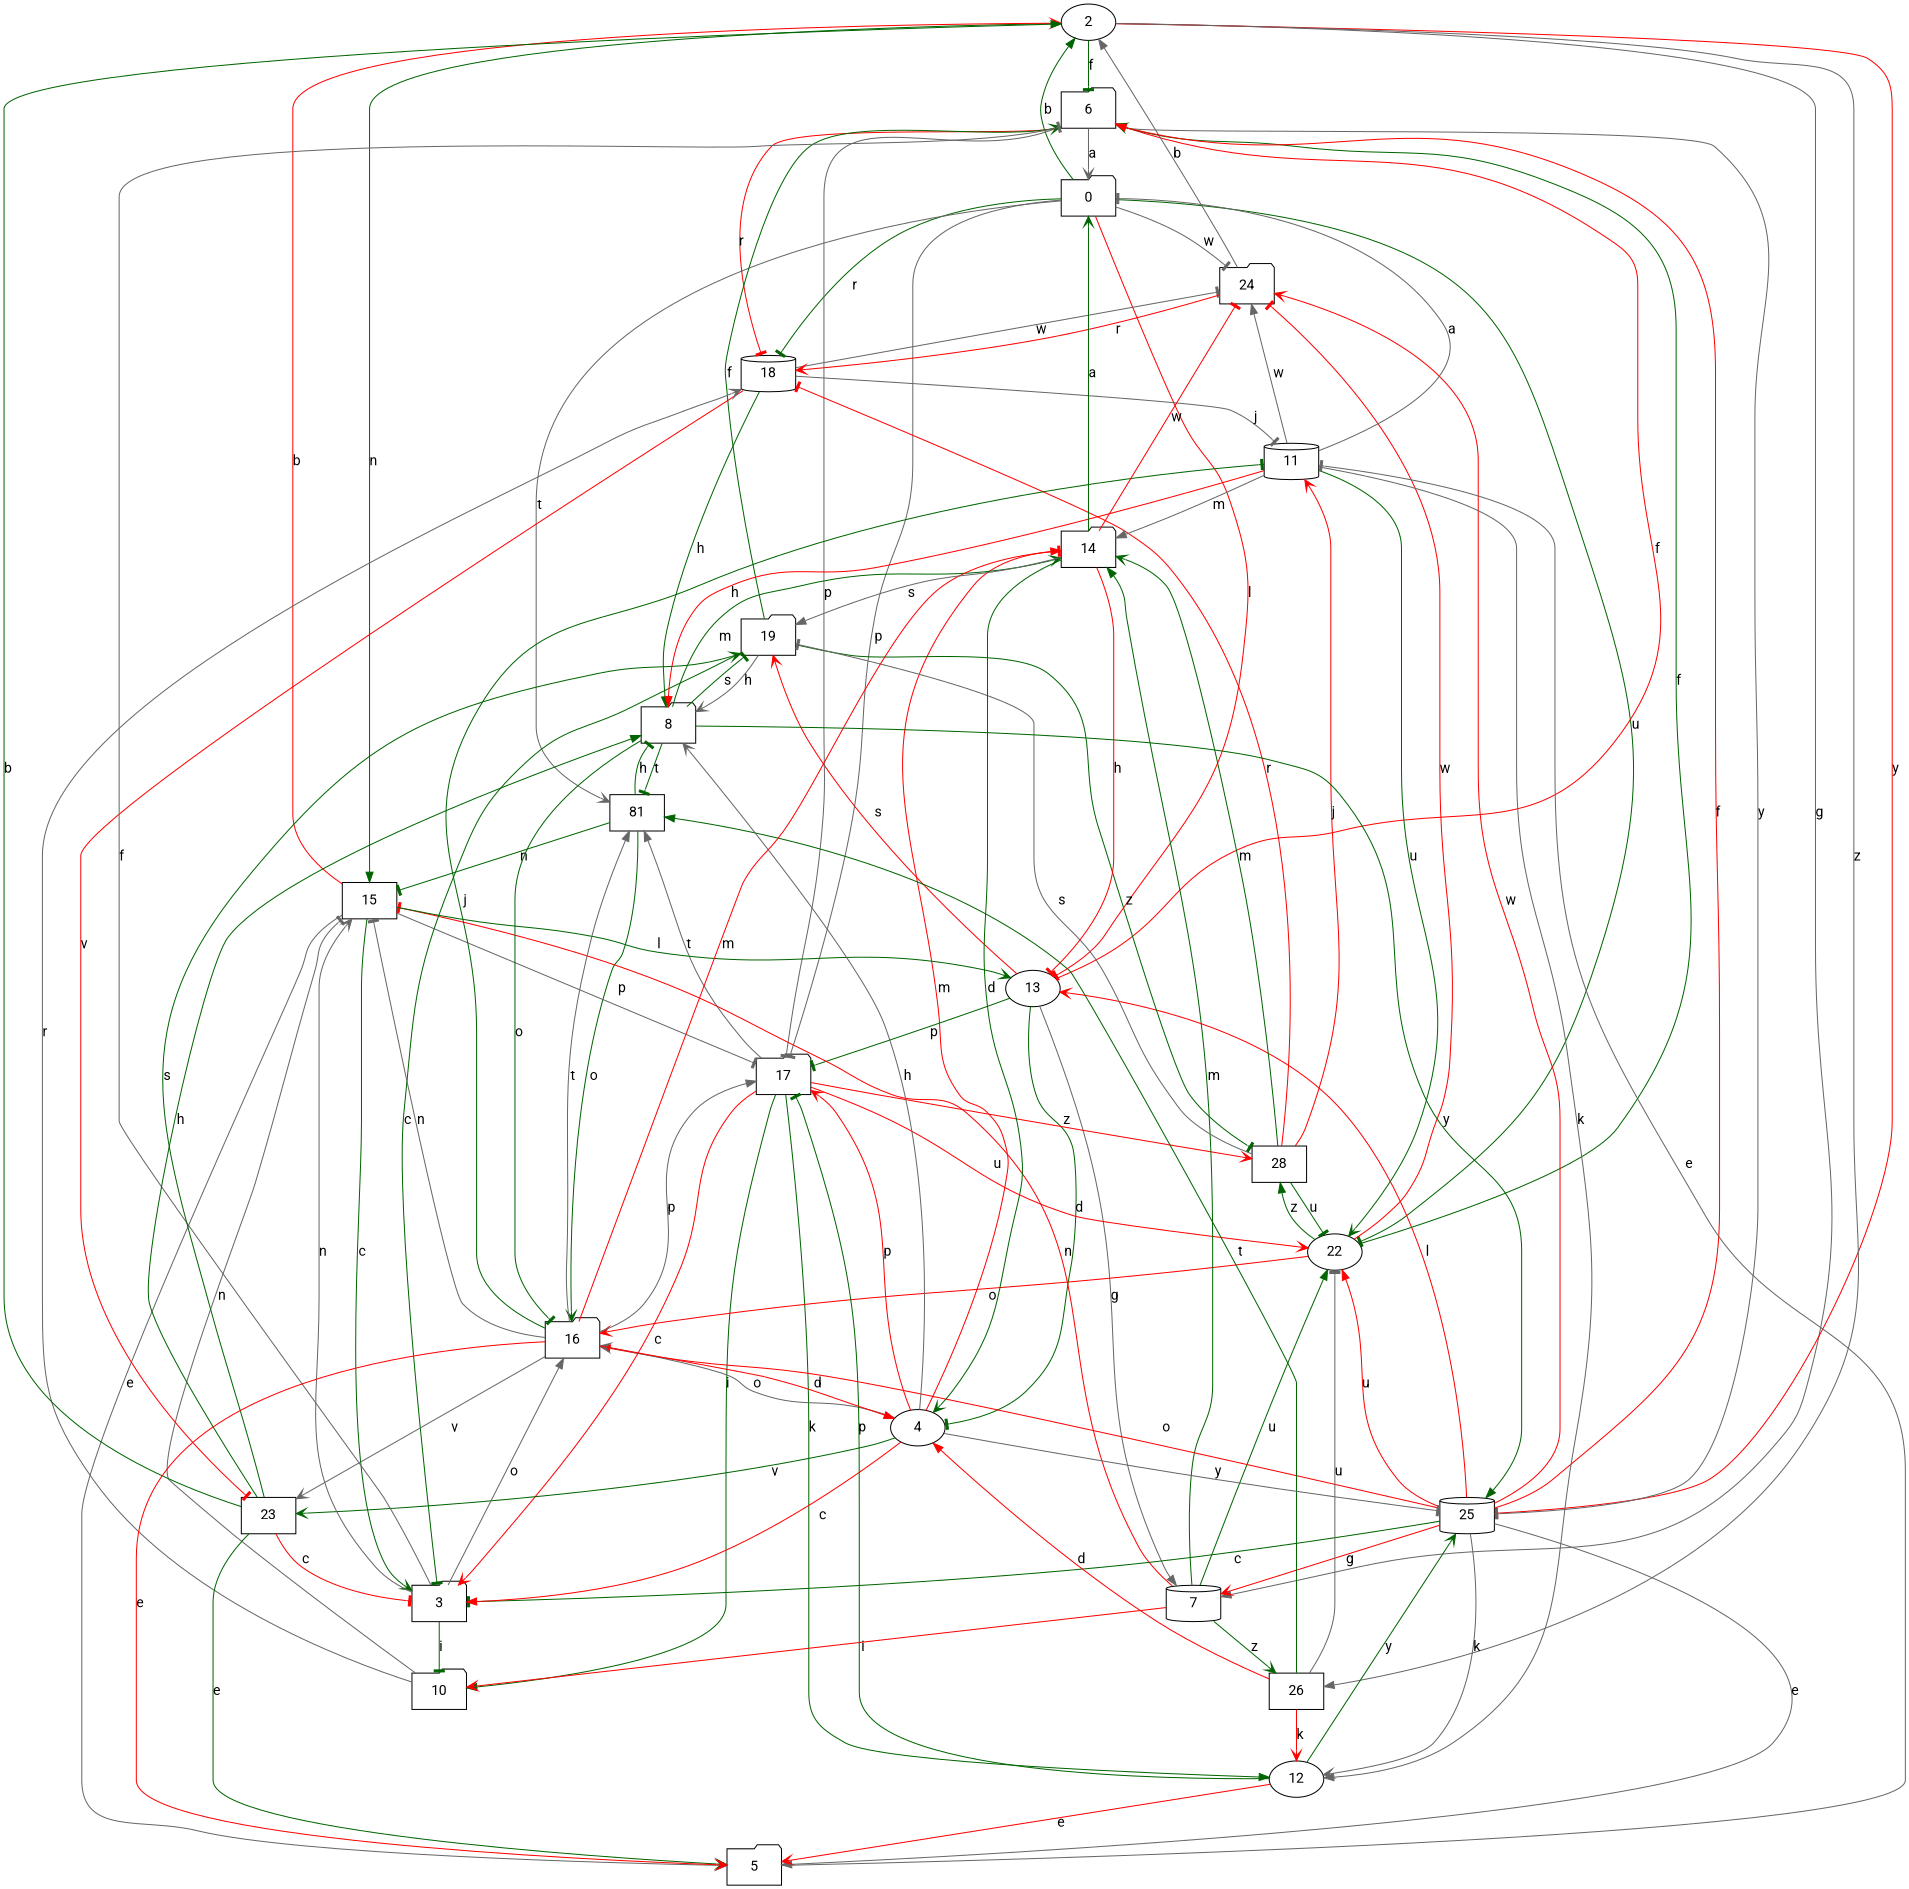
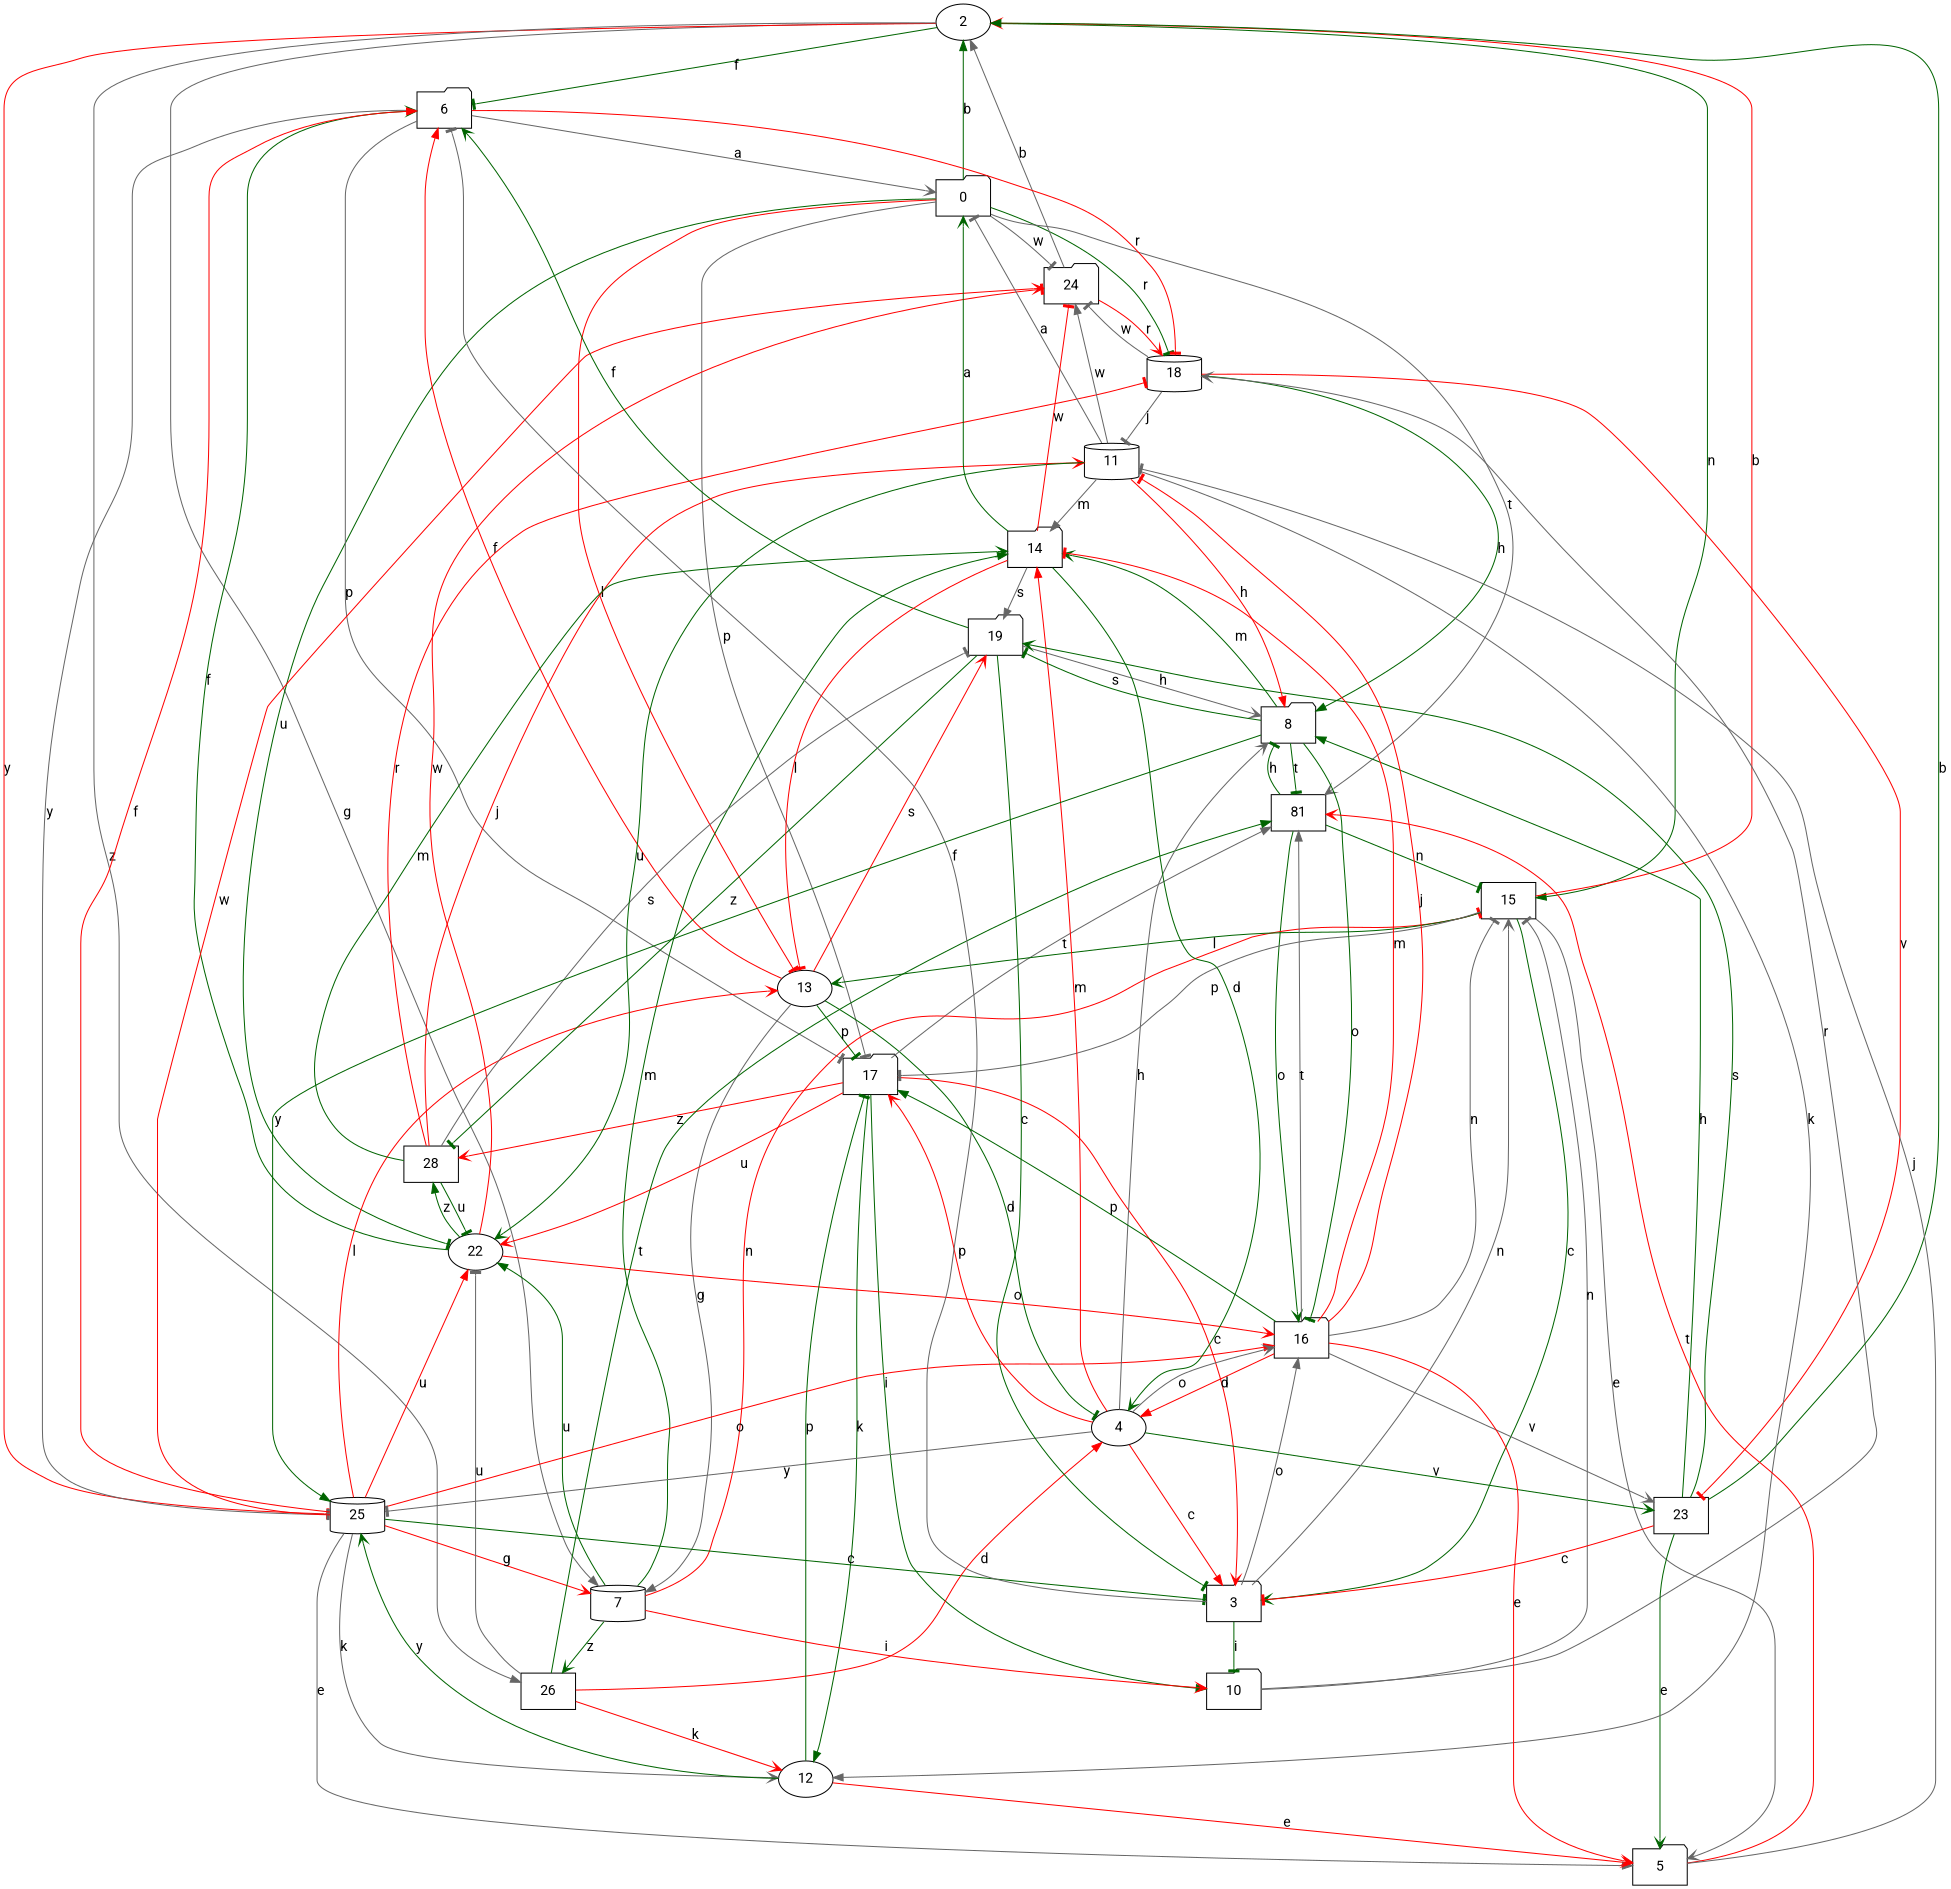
edge "16" -> "11": color darkgreen -> red
edge "14" -> "13": label "h" -> "l"
edge "5" -> "11": label "e" -> "j"
edge "16" -> "17": color gray40 -> darkgreen
edge "5" -> "81": added, label "t"
